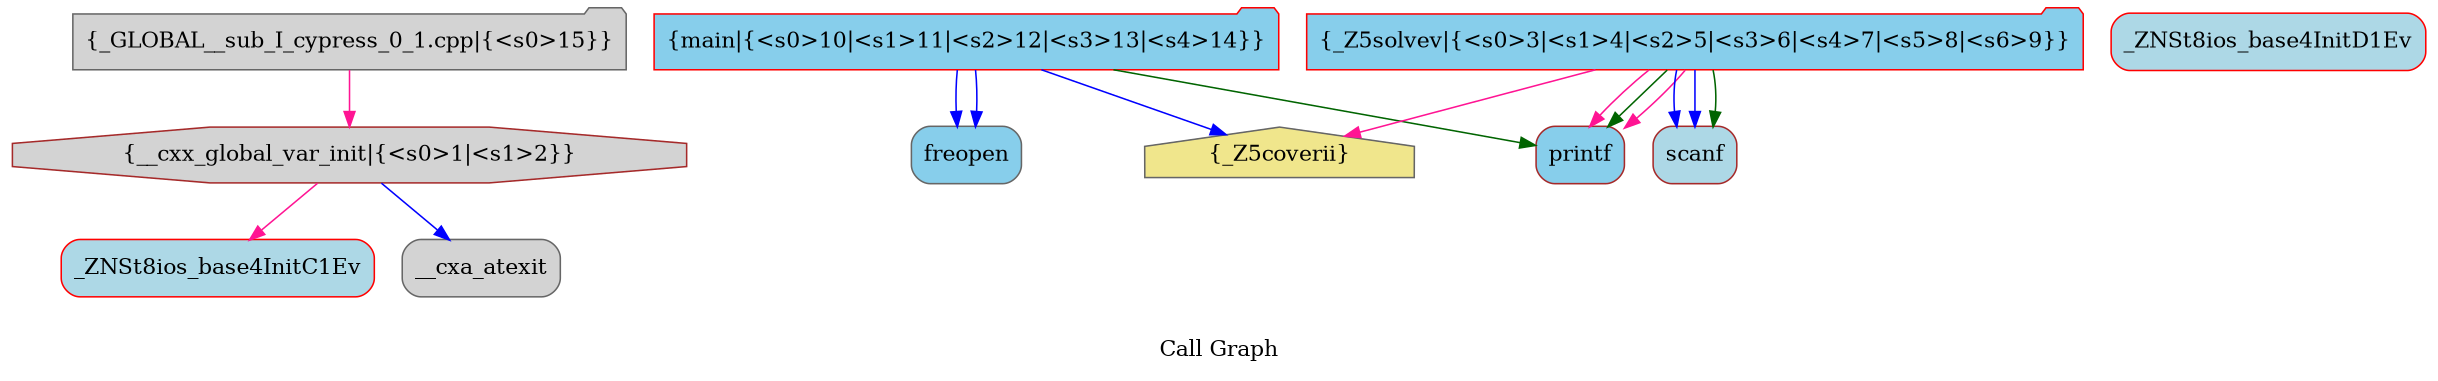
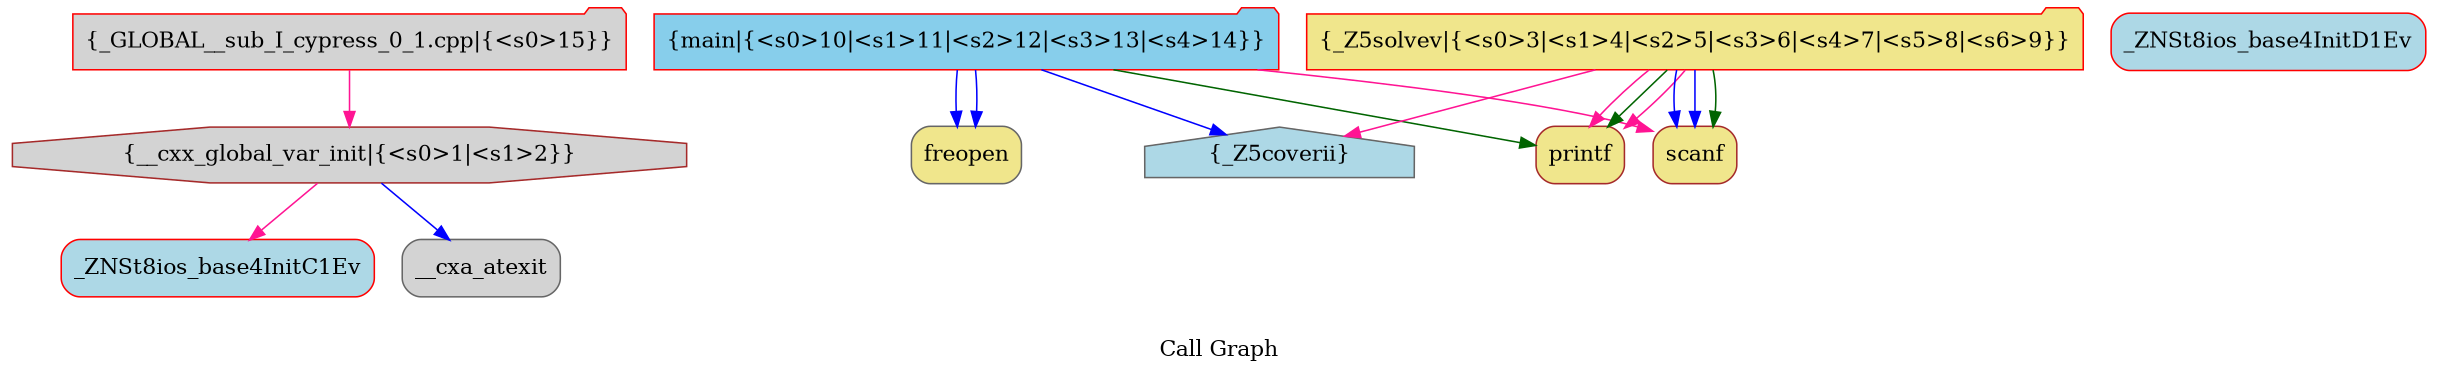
node "{_GLOBAL__sub_I_cypress_0_1.cpp|{<s0>15}}": color gray40 -> red
node "{_Z5solvev|{<s0>3|<s1>4|<s2>5|<s3>6|<s4>7|<s5>8|<s6>9}}": fillcolor skyblue -> khaki
edge "{main|{<s0>10|<s1>11|<s2>12|<s3>13|<s4>14}}" -> "scanf": added
node "freopen": fillcolor skyblue -> khaki
node "{_Z5coverii}": fillcolor khaki -> lightblue
node "printf": fillcolor skyblue -> khaki
node "scanf": fillcolor lightblue -> khaki
